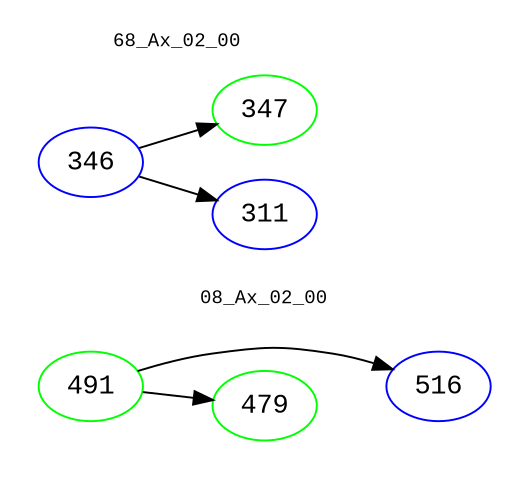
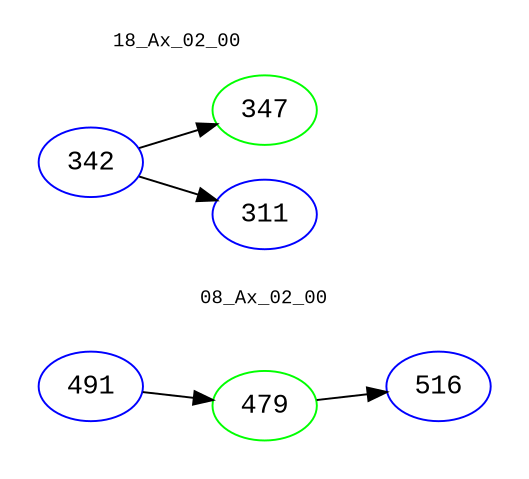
cluster "68_Ax_02_00": label "68_Ax_02_00" -> "18_Ax_02_00"
node "346": label "346" -> "342"
edge "491" -> "516": now "479" -> "516"
node "491": color green -> blue
